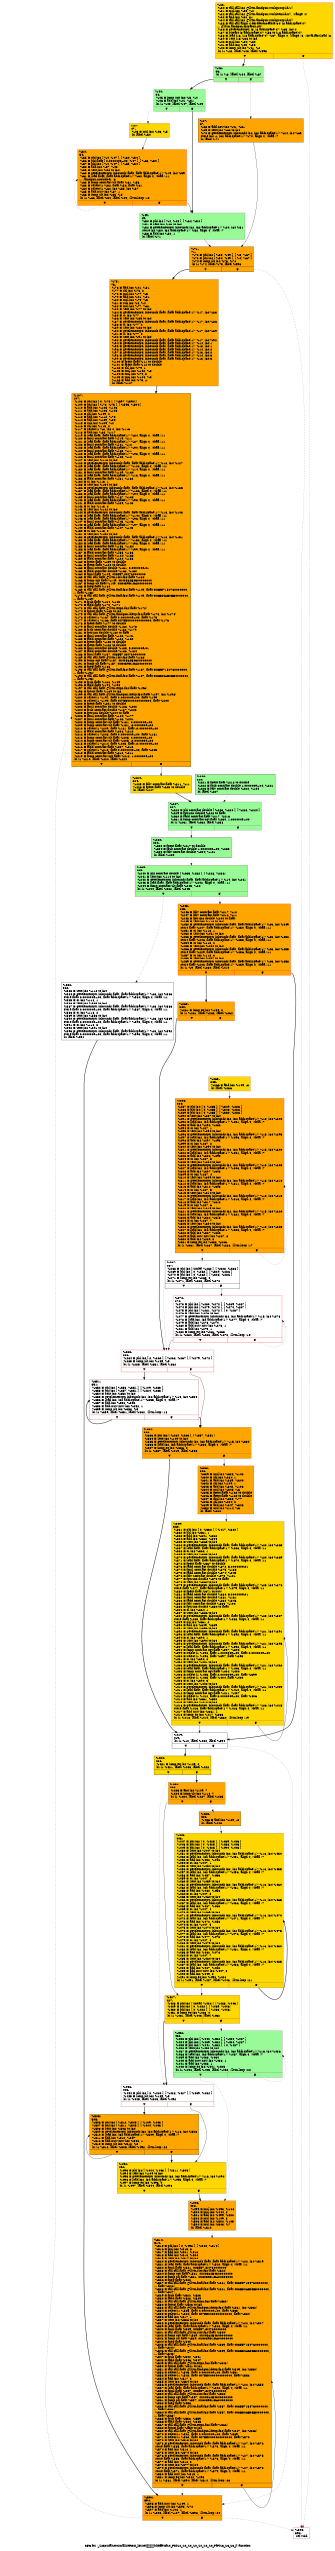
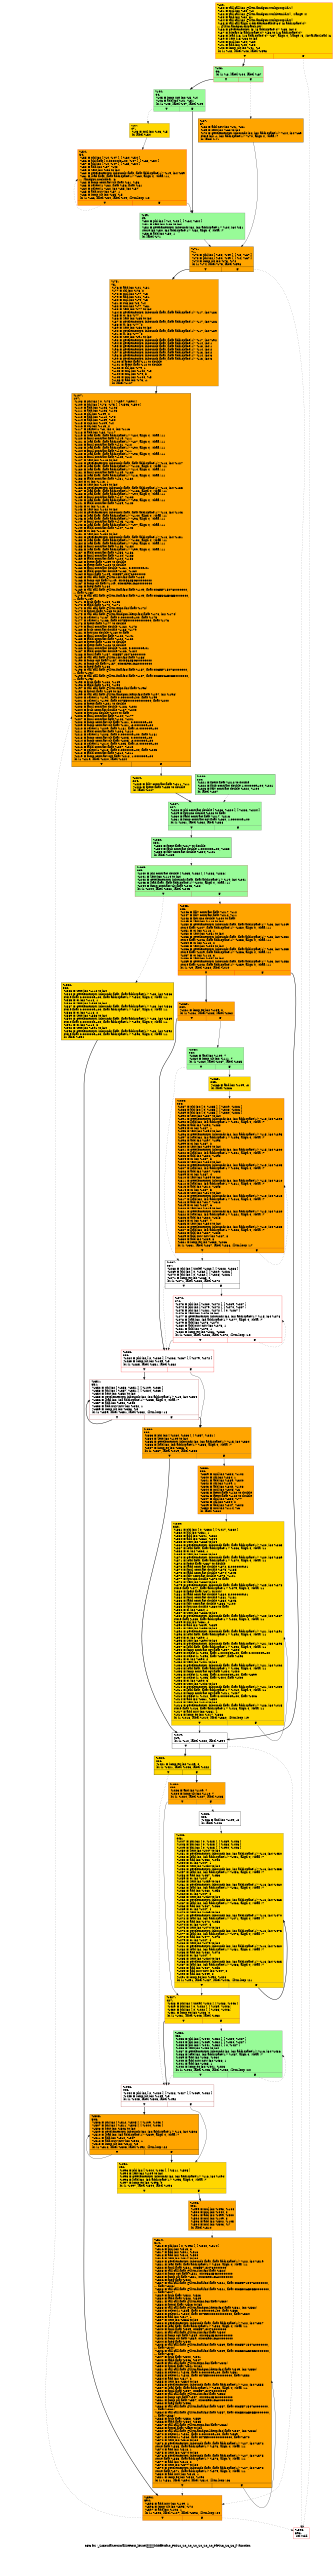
node "%582:": fillcolor white -> gold
node "%262:": added
node "%425:": fillcolor orange -> white
edge "%432:" -> "%498:": now "%432:" -> "%443:"
